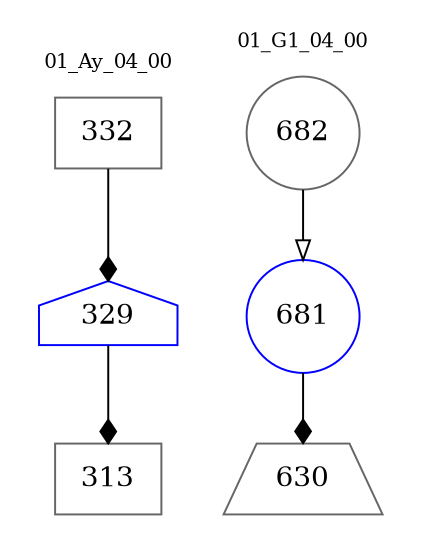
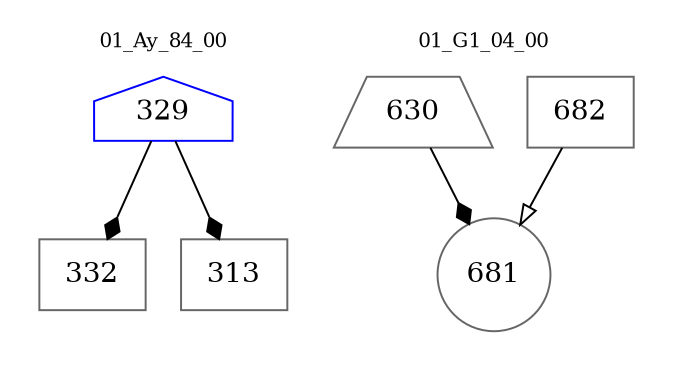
cluster "01_Ay_04_00": label "01_Ay_04_00" -> "01_Ay_84_00"
node "682": shape circle -> box
edge "332" -> "329": reversed
node "681": color blue -> gray40
edge "681" -> "630": reversed
